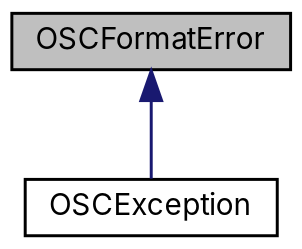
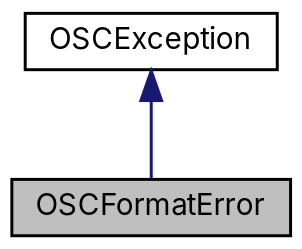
edge "OSCException" -> "OSCFormatError": reversed
